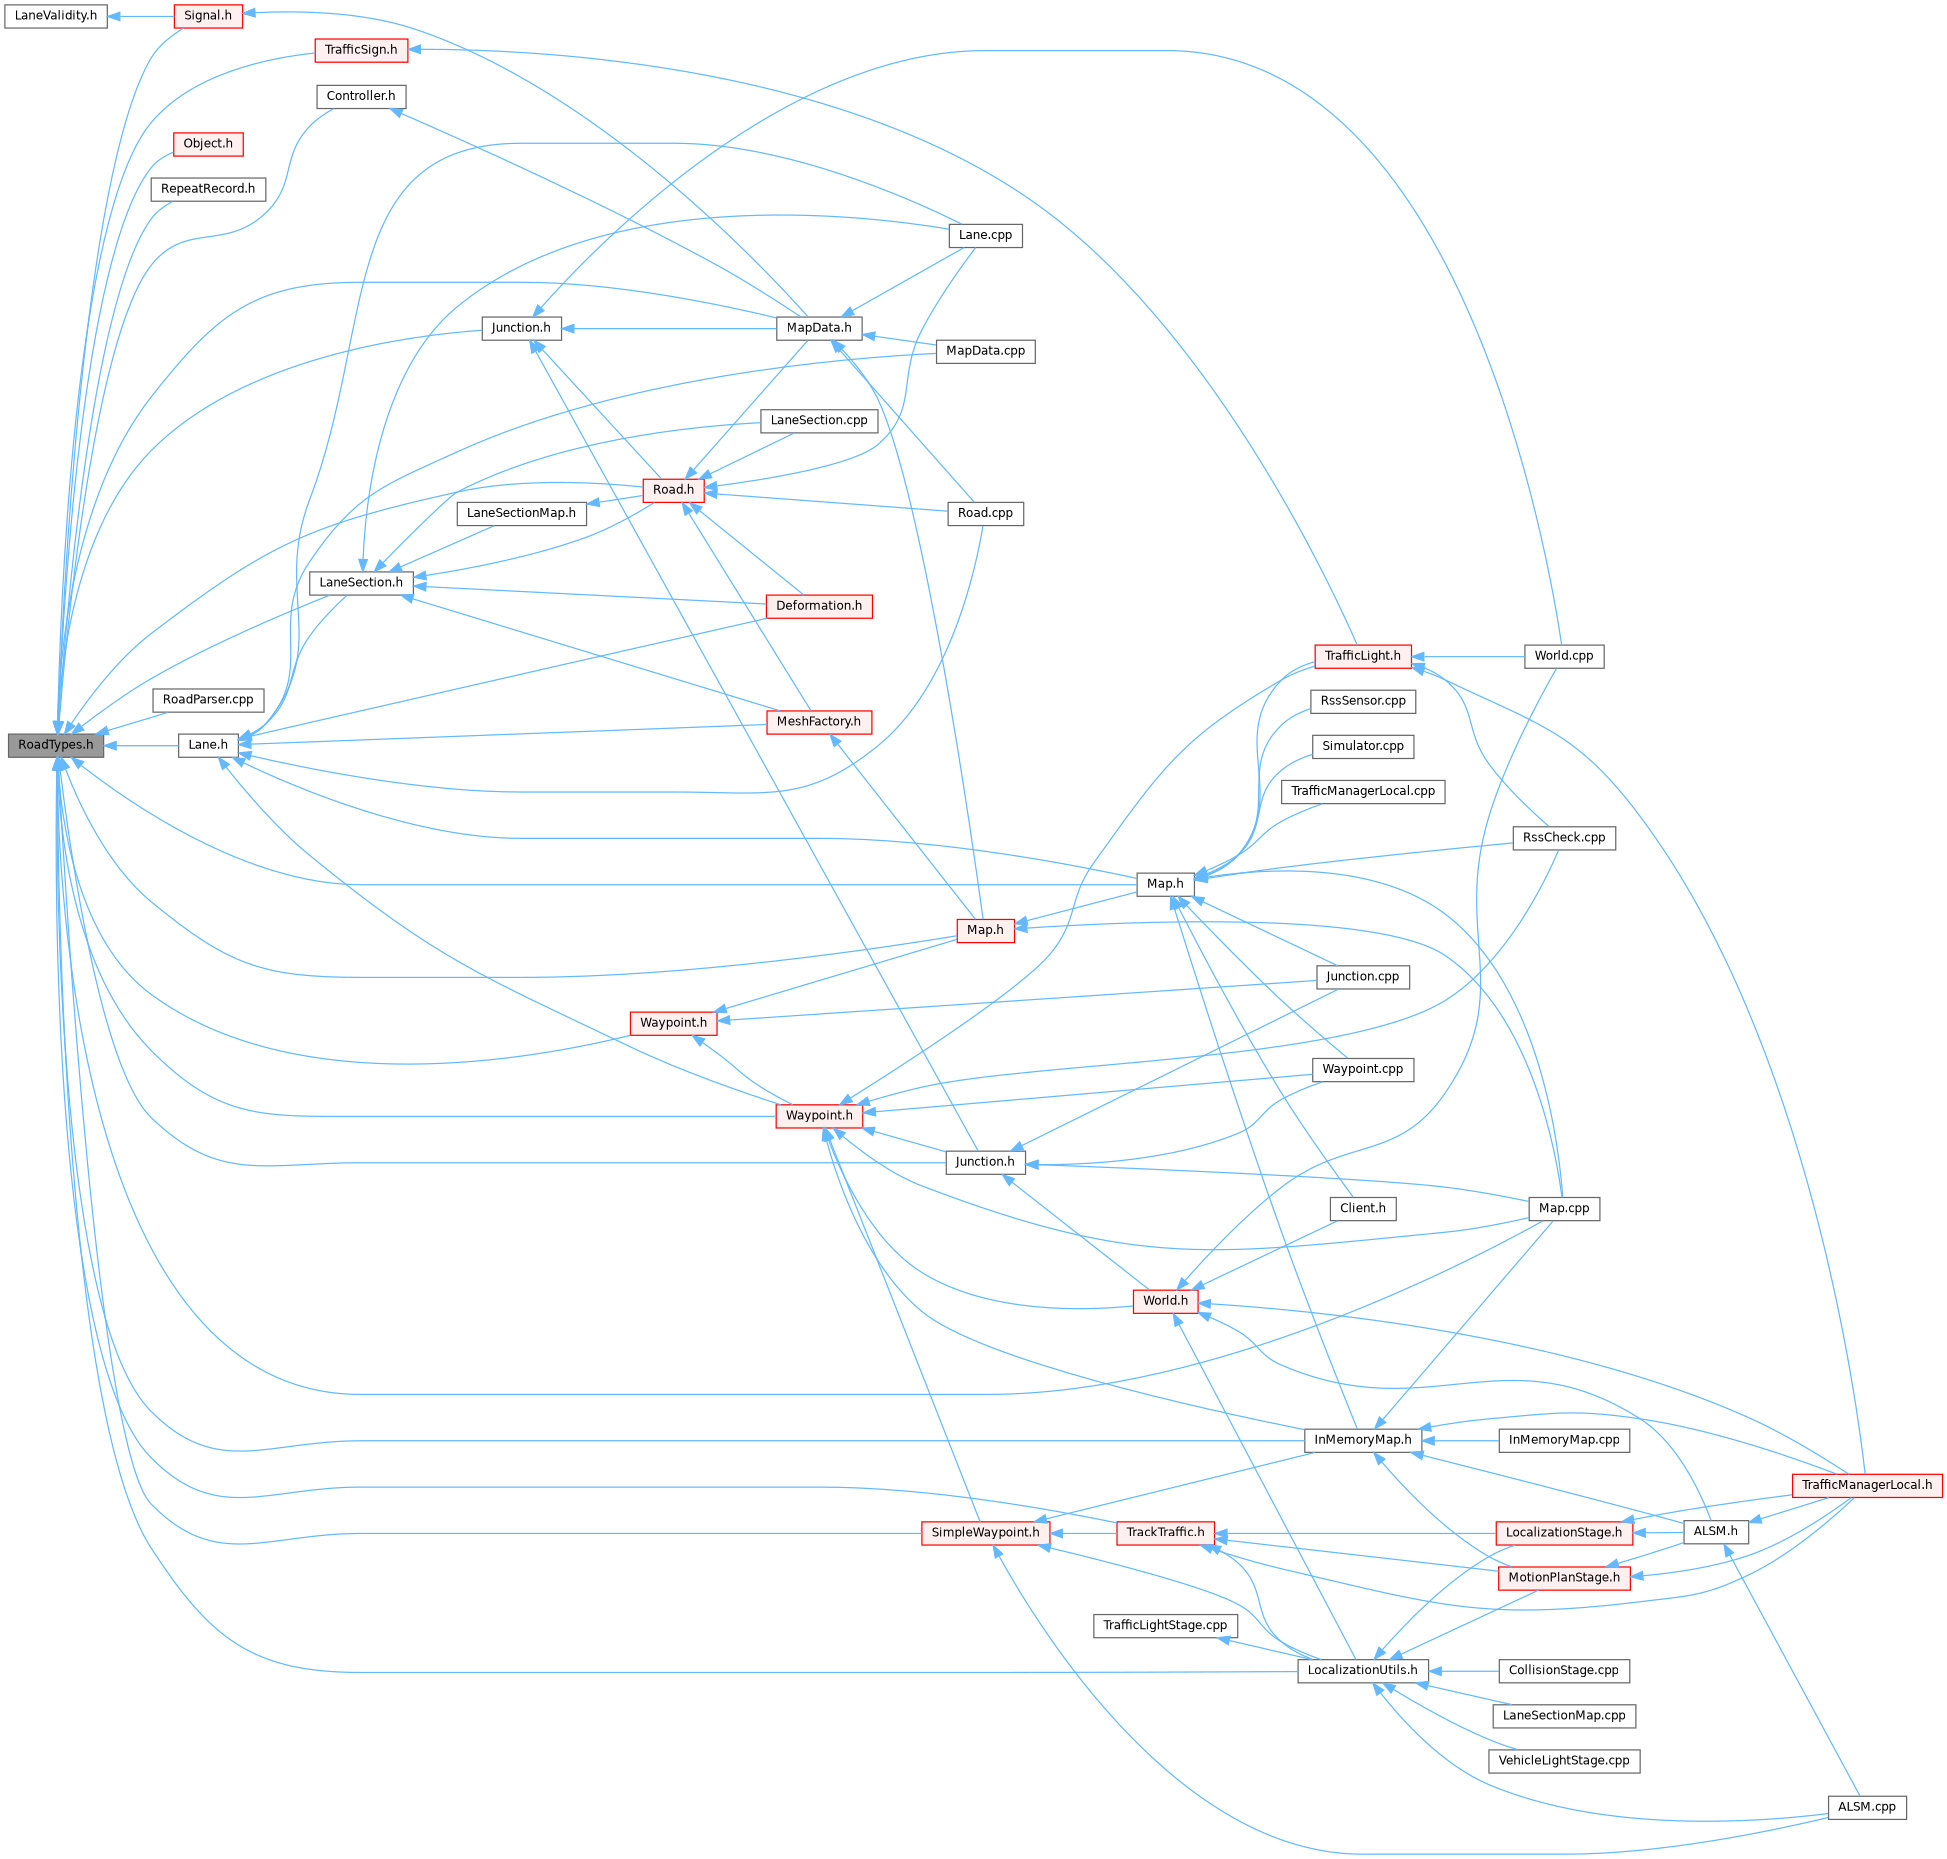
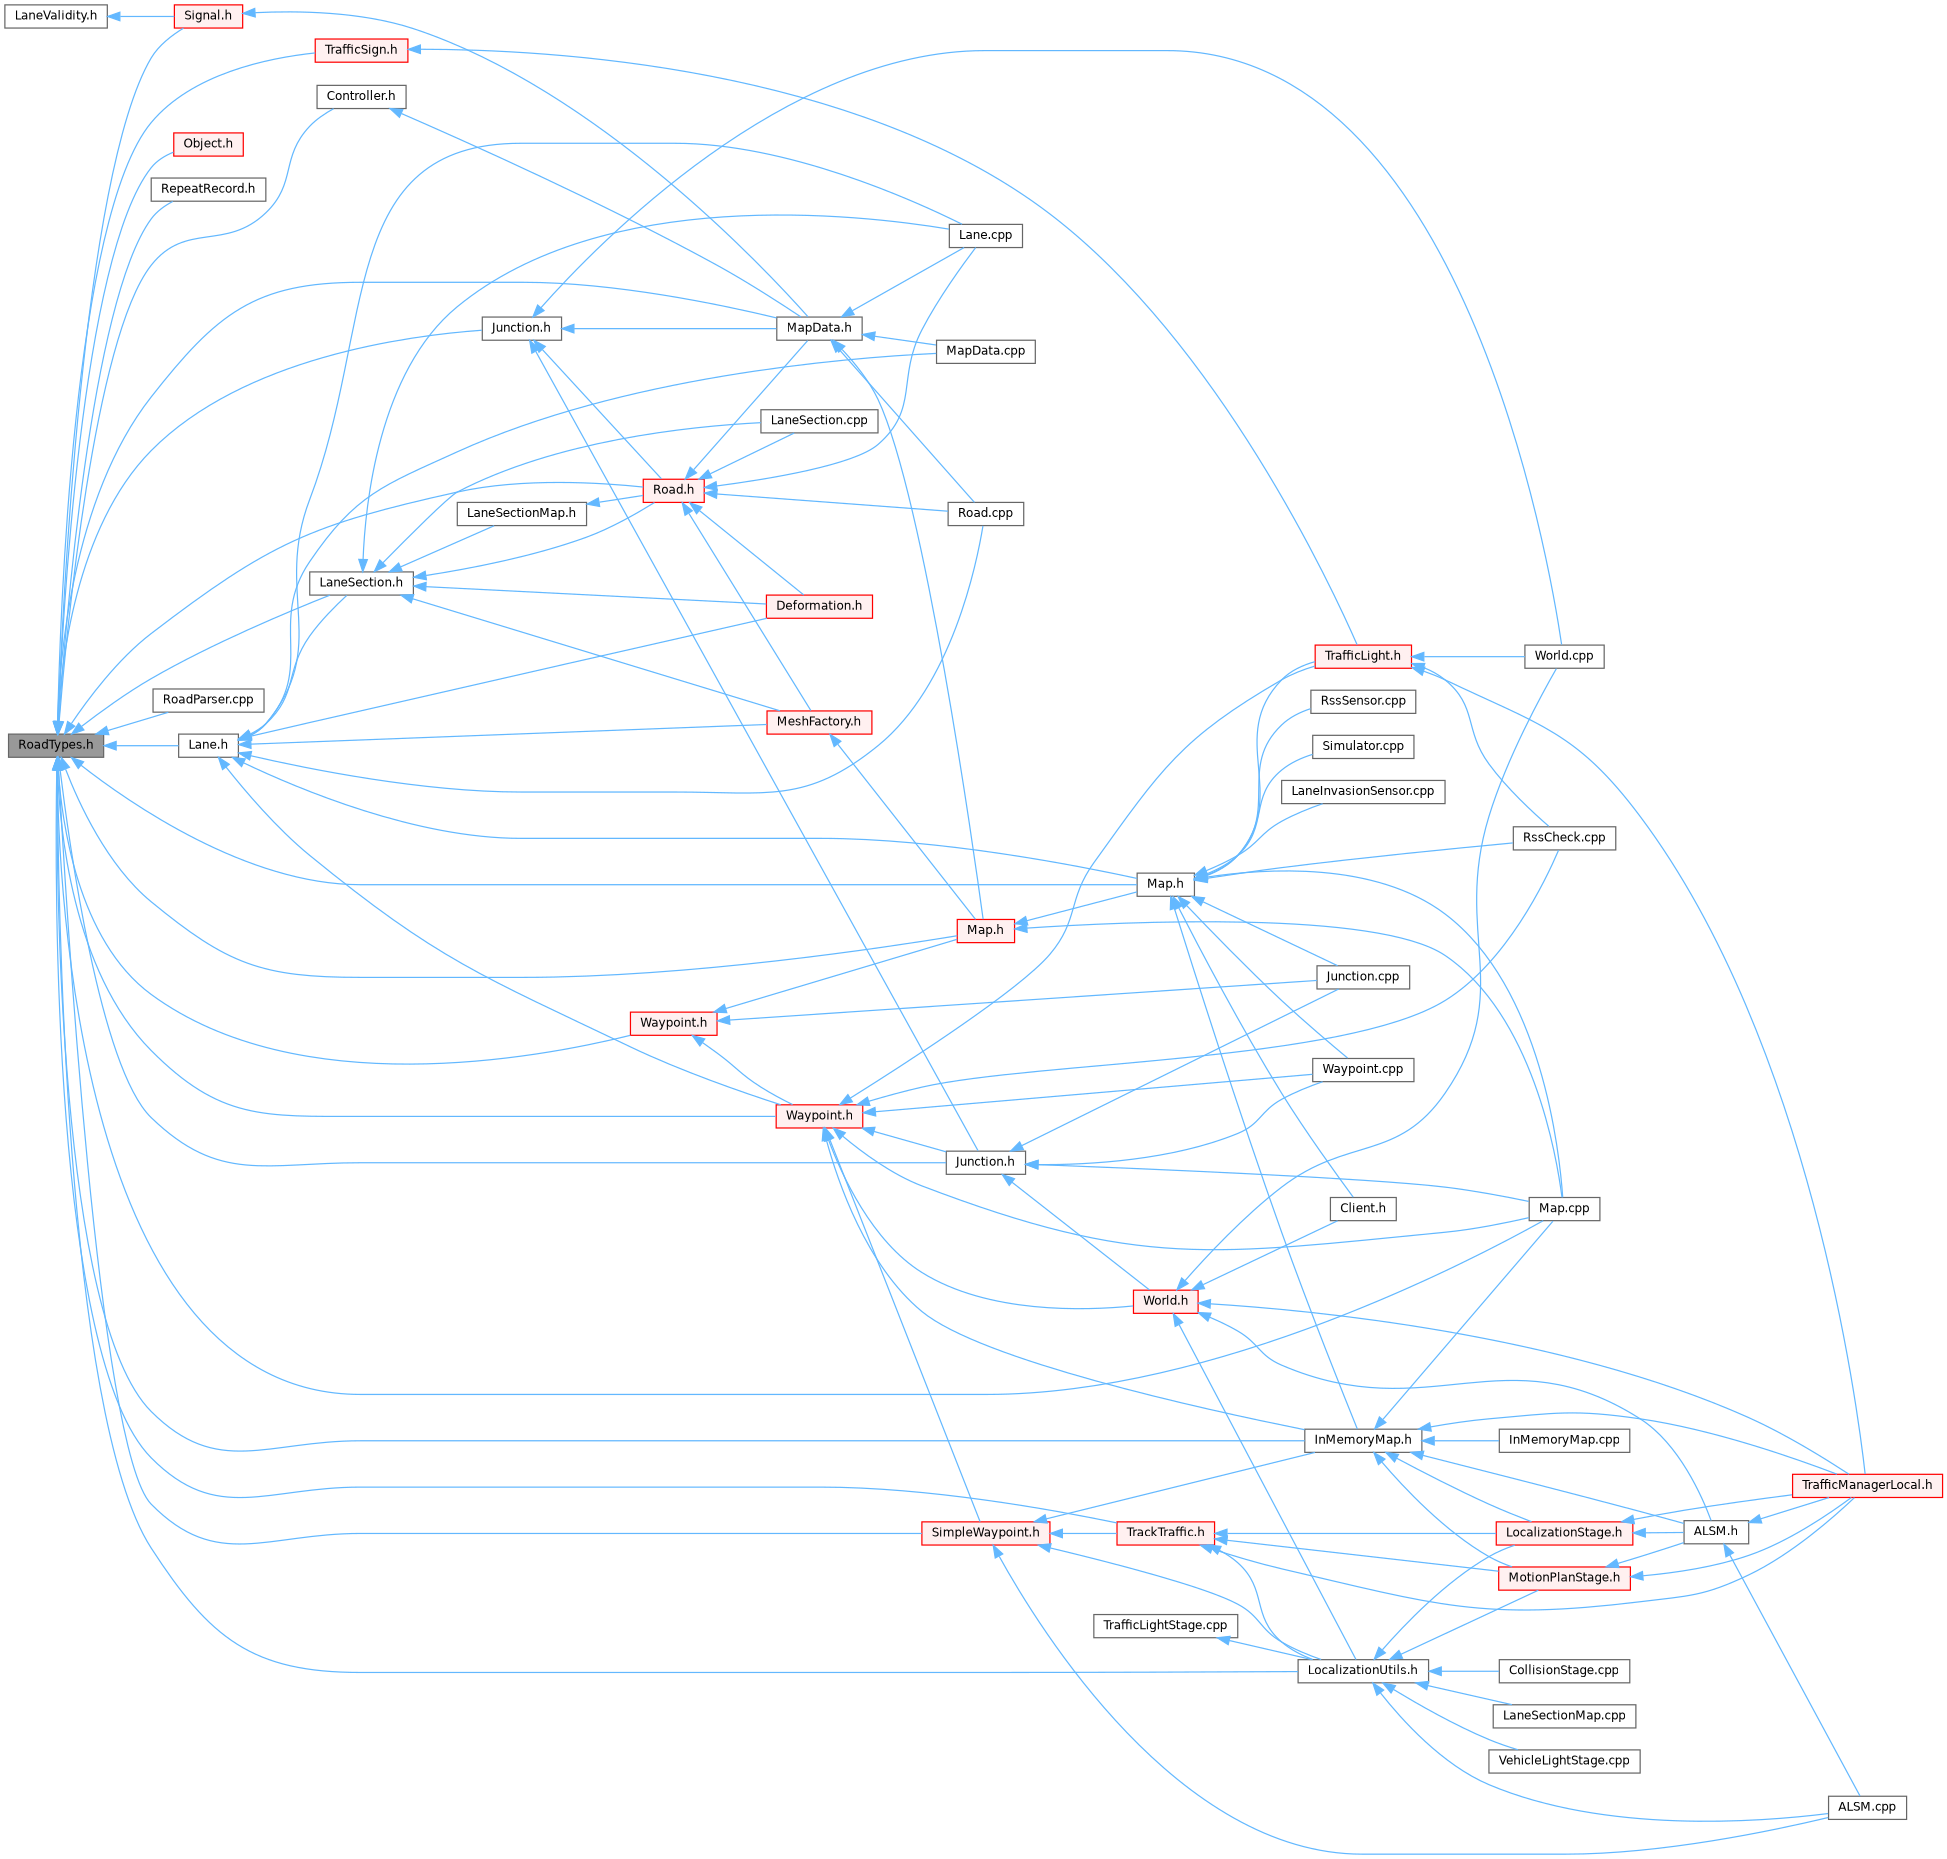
node "TrafficManagerLocal.cpp": label "TrafficManagerLocal.cpp" -> "LaneInvasionSensor.cpp"
edge "LocalizationStage.h" -> "InMemoryMap.h": added
